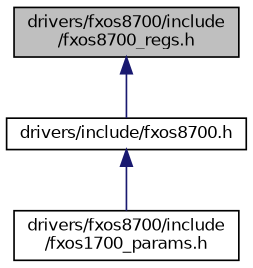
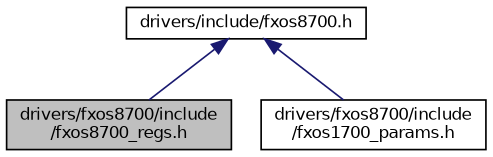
edge "drivers/include/fxos8700.h" -> "drivers/fxos8700/include /fxos8700_regs.h": reversed
